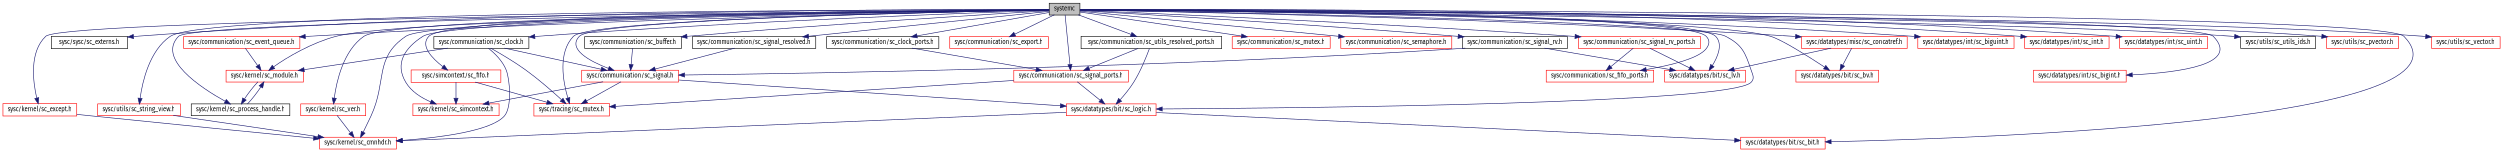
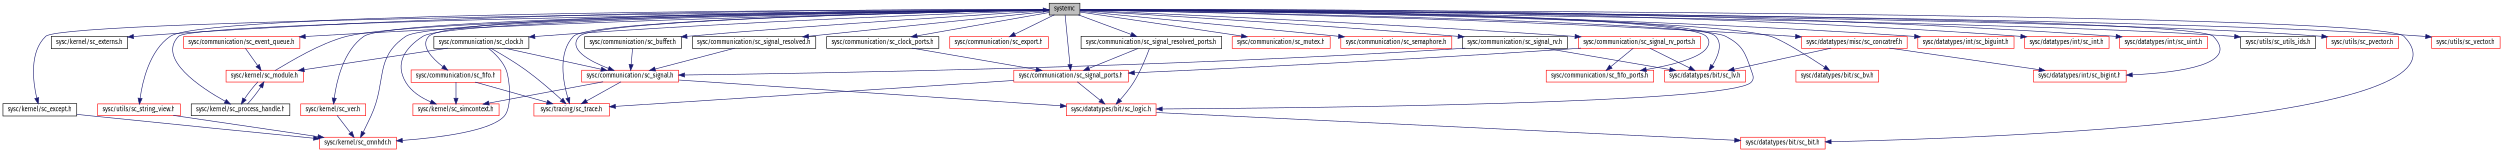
edge "systemc" -> "sysc/kernel/sc_module.h": reversed
node "sysc/sysc/sc_externs.h": label "sysc/sysc/sc_externs.h" -> "sysc/kernel/sc_externs.h"
node "sysc/communication/sc_utils_resolved_ports.h": label "sysc/communication/sc_utils_resolved_ports.h" -> "sysc/communication/sc_signal_resolved_ports.h"
edge "sysc/datatypes/misc/sc_concatref.h" -> "sysc/datatypes/bit/sc_bv.h": now "sysc/datatypes/misc/sc_concatref.h" -> "sysc/datatypes/int/sc_bigint.h"
edge "sysc/communication/sc_signal_rv_ports.h" -> "sysc/communication/sc_signal_ports.h": added
node "sysc/simcontext/sc_fifo.h": label "sysc/simcontext/sc_fifo.h" -> "sysc/communication/sc_fifo.h"
node "sysc/kernel/sc_except.h": color red -> black
node "sysc/tracing/sc_mutex.h": label "sysc/tracing/sc_mutex.h" -> "sysc/tracing/sc_trace.h"
edge "sysc/datatypes/bit/sc_logic.h" -> "sysc/kernel/sc_cmnhdr.h": removed
